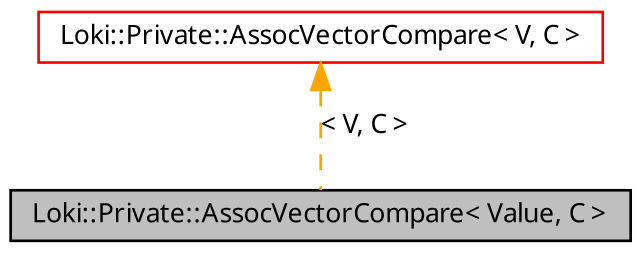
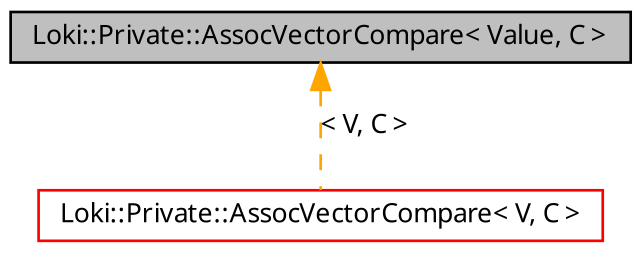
edge "Loki::Private::AssocVectorCompare< Value, C >" -> "Loki::Private::AssocVectorCompare< V, C >": reversed
